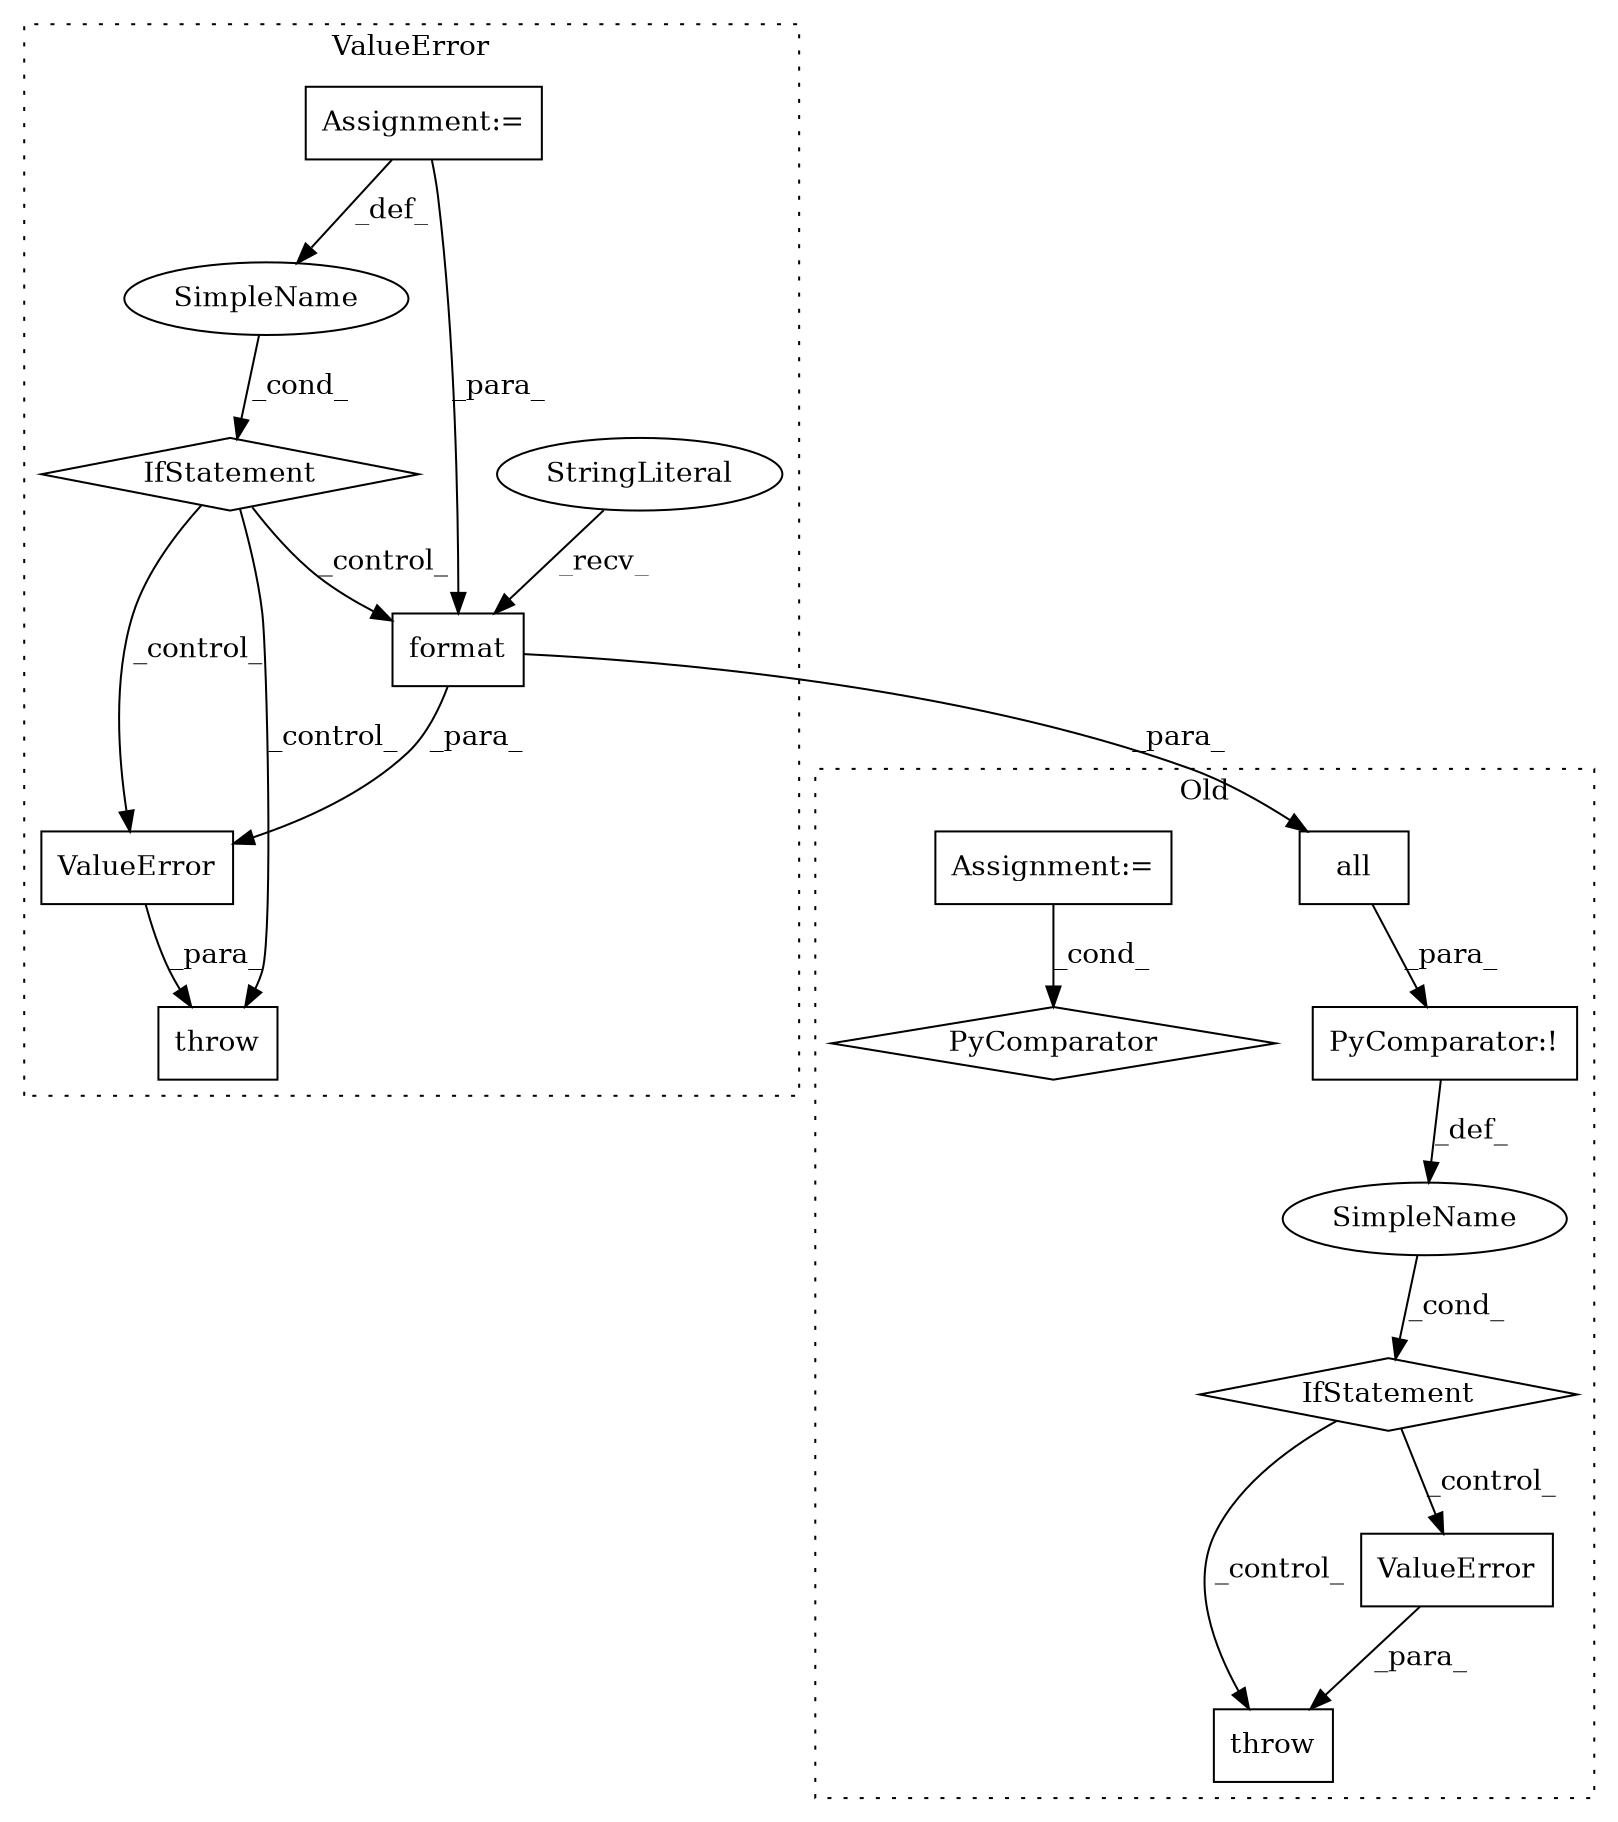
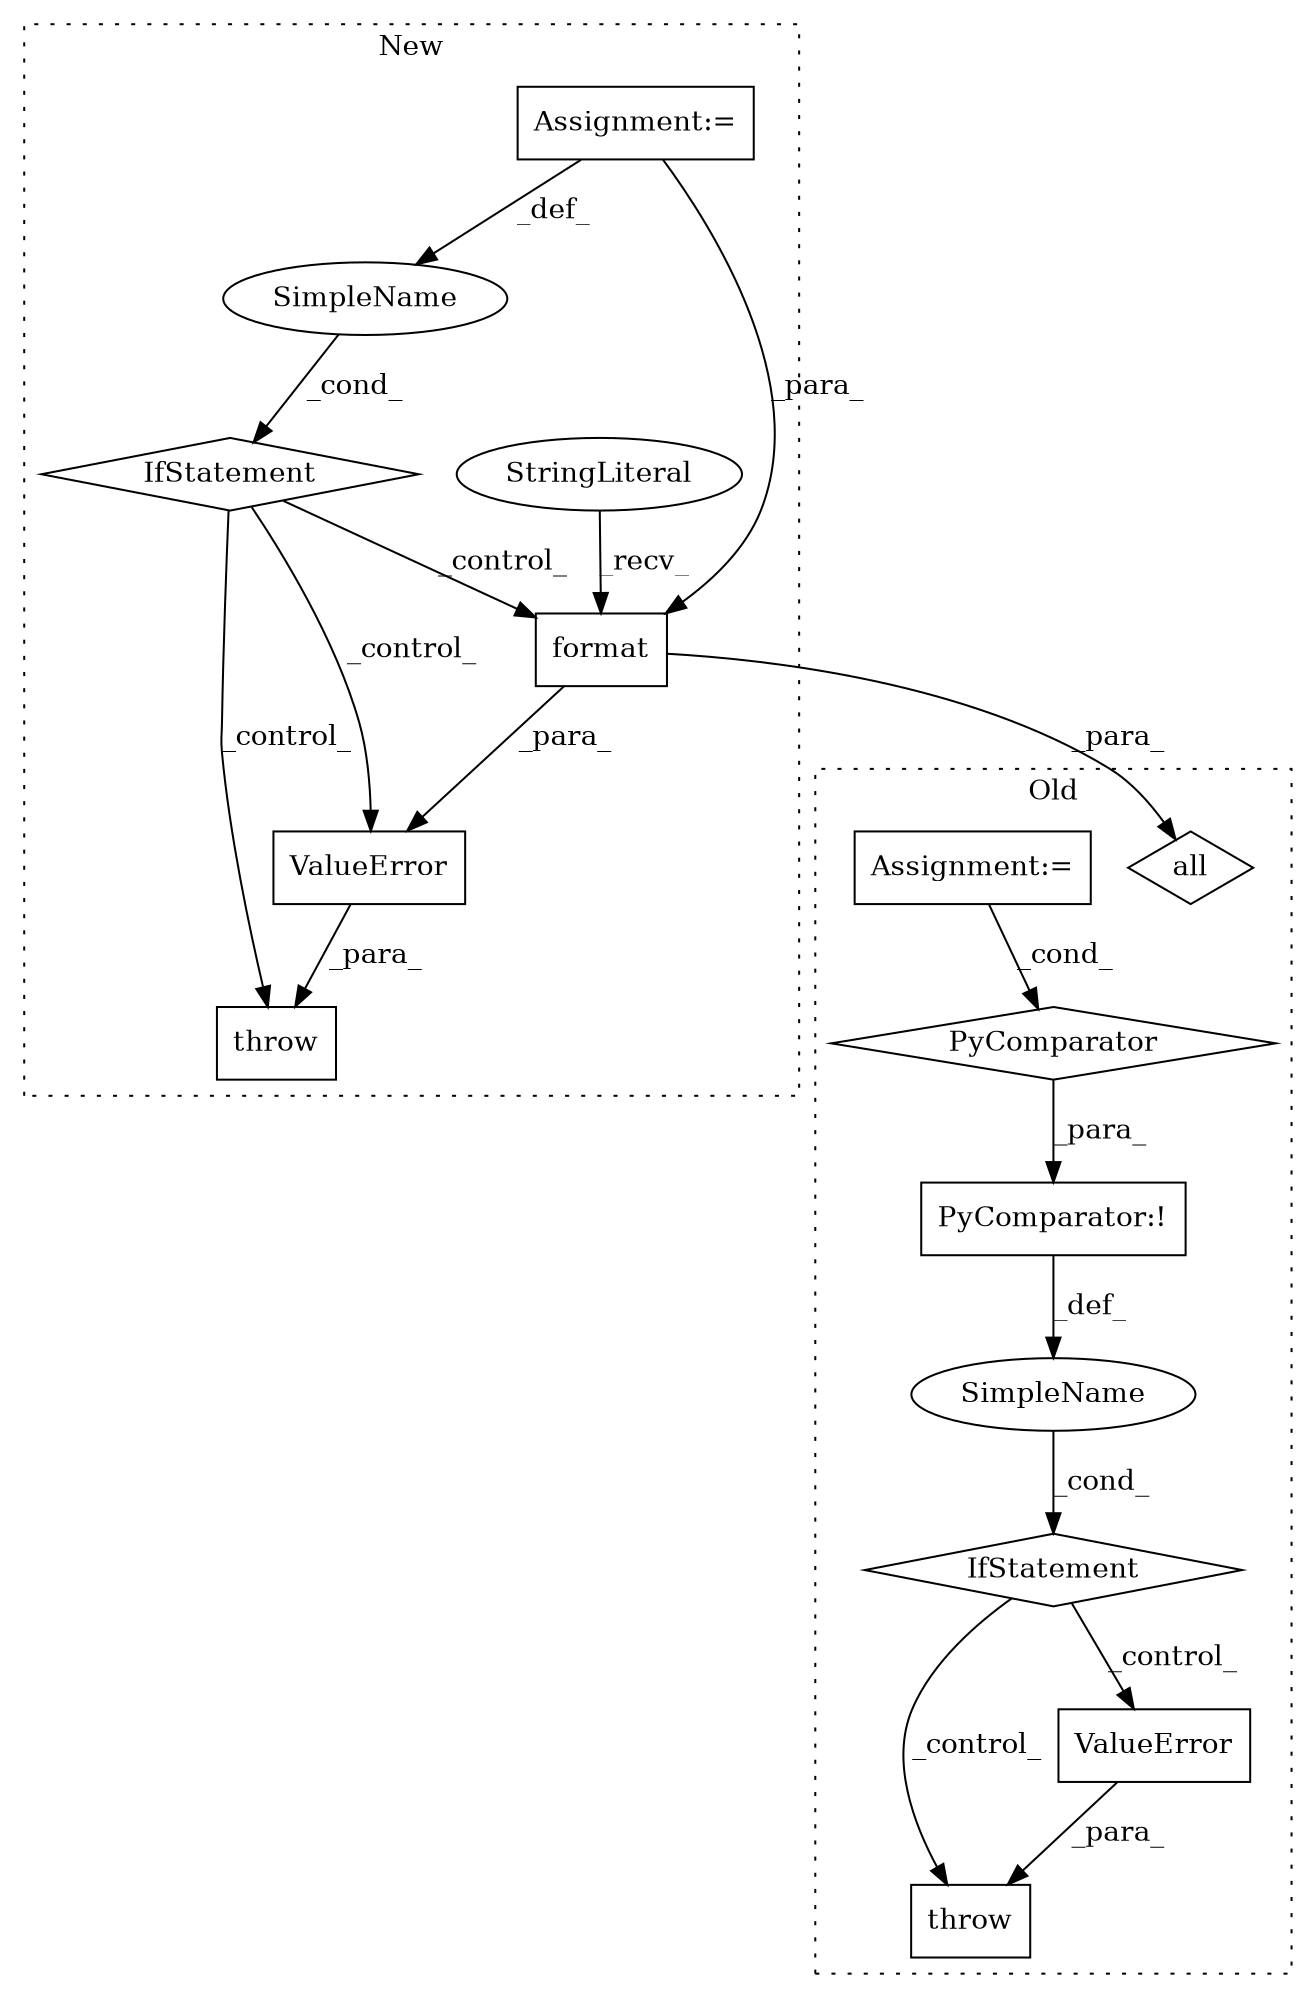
cluster "ValueError": label "ValueError" -> "New"
node "all": shape box -> diamond
edge "all" -> "PyComparator:!": now "PyComparator" -> "PyComparator:!"
